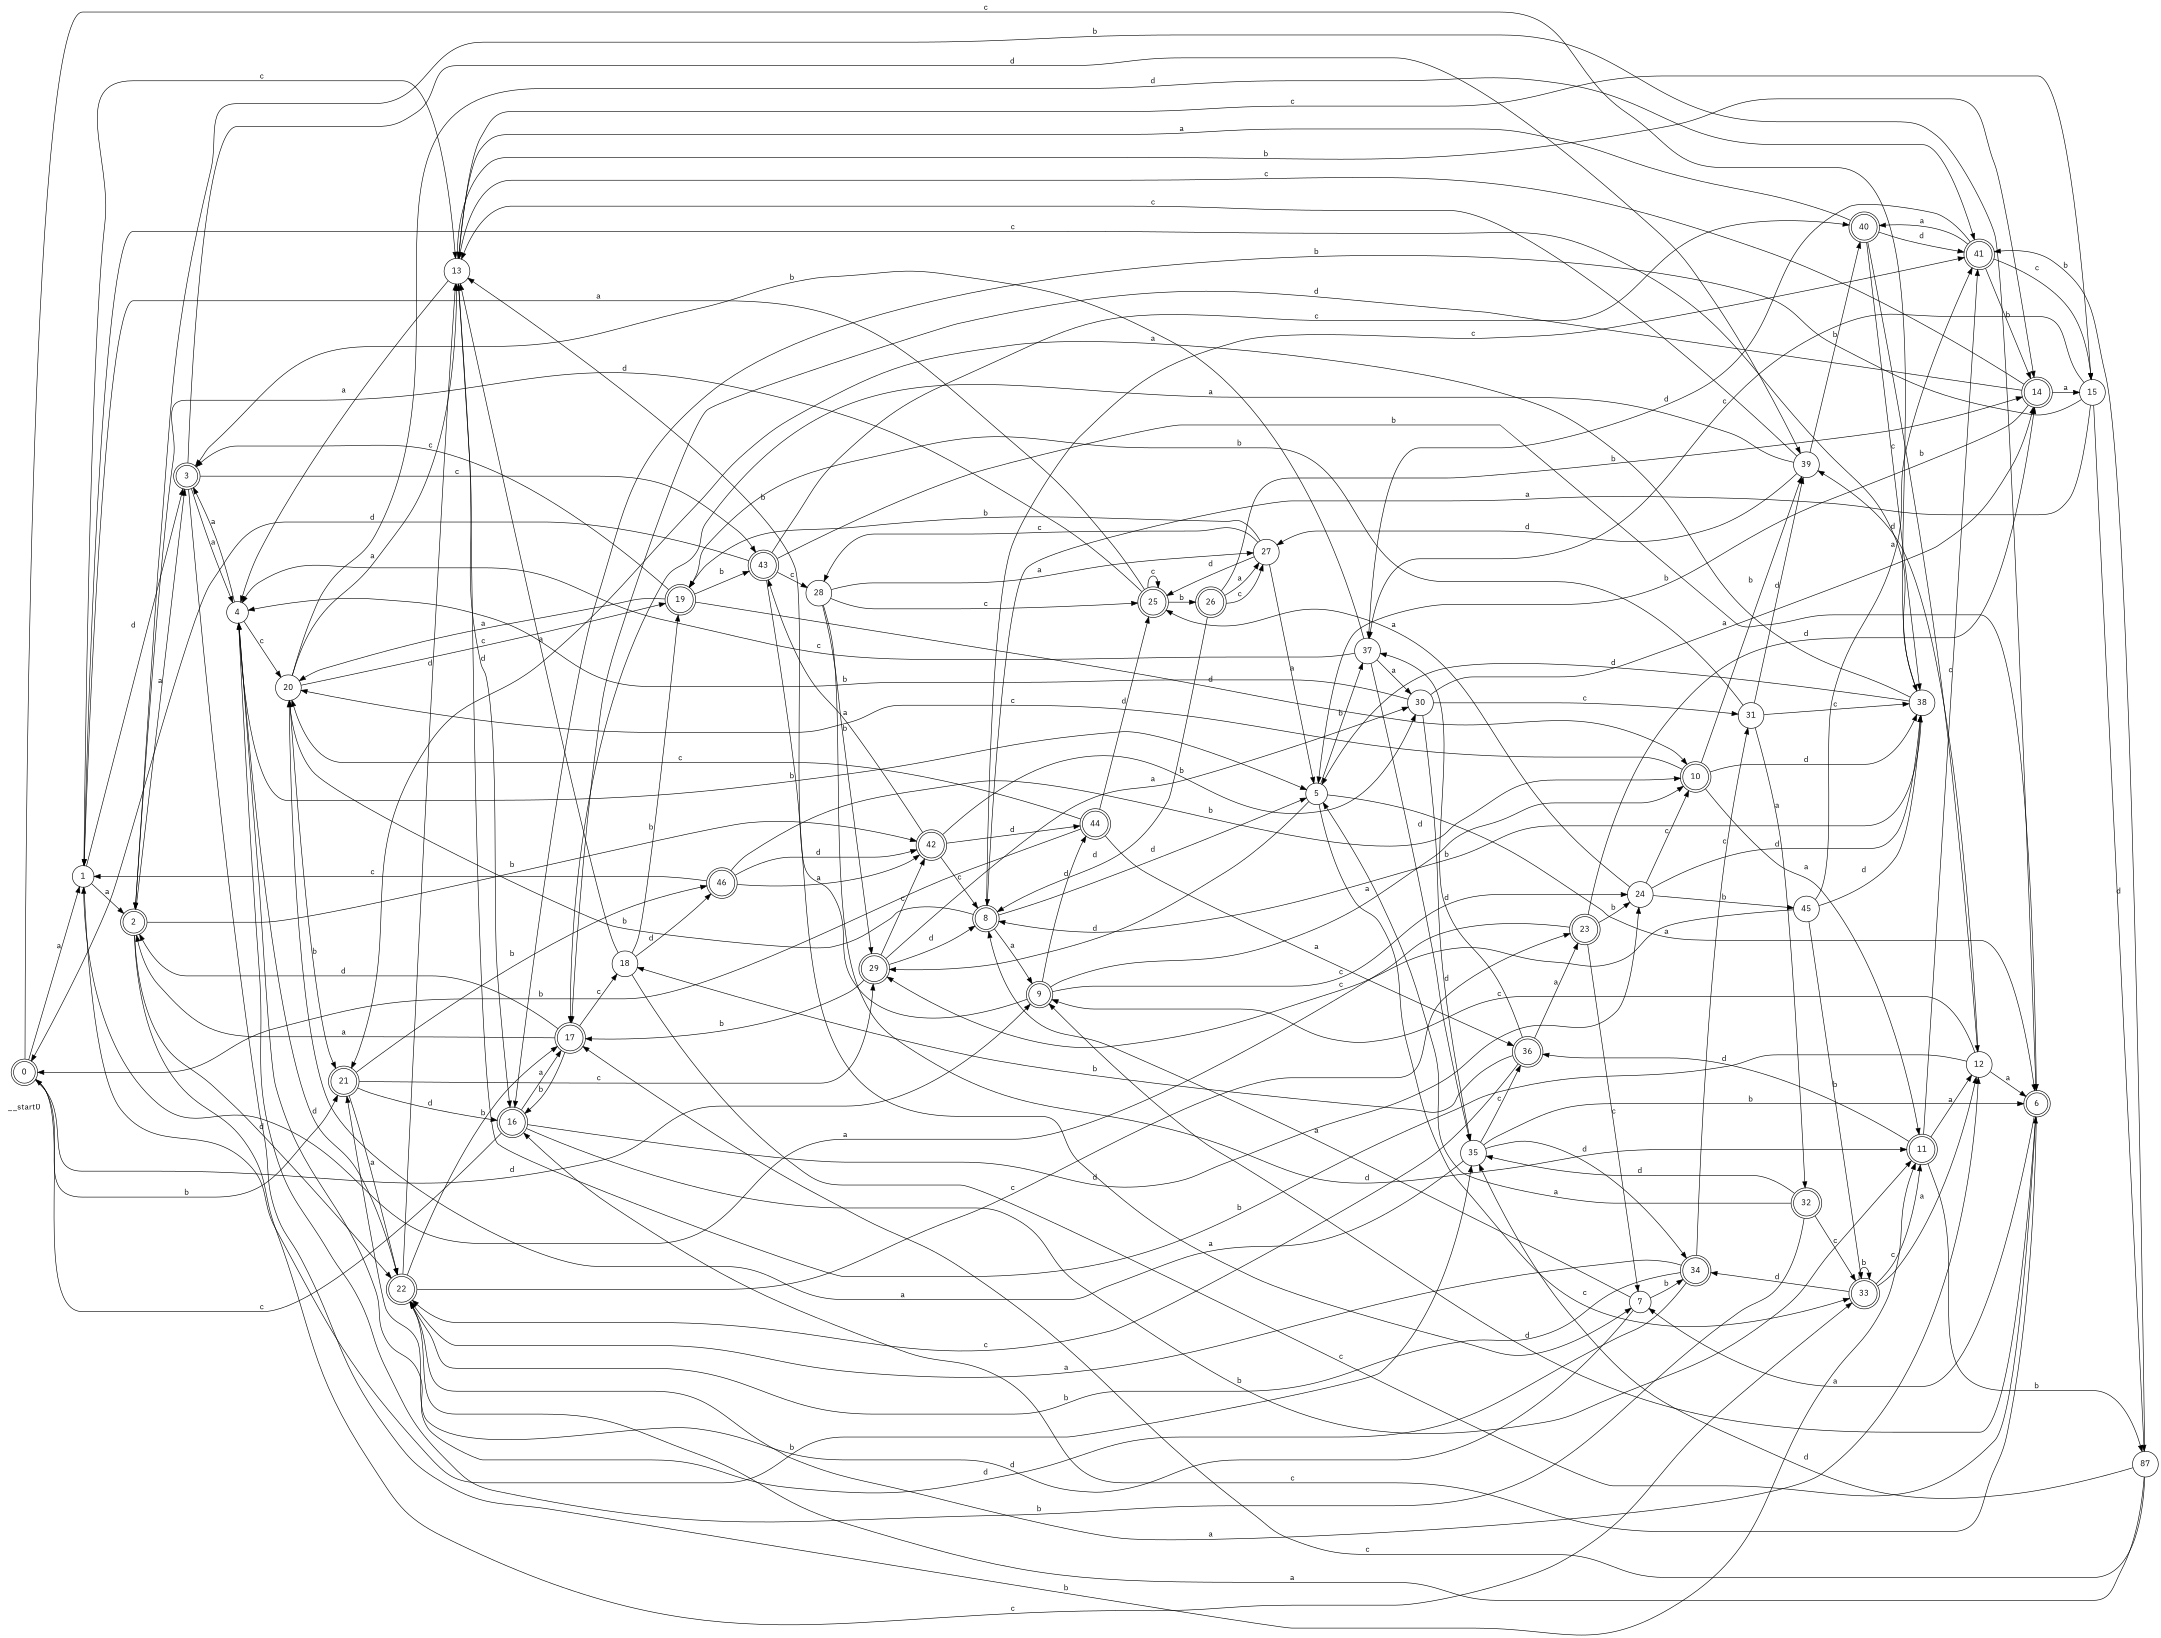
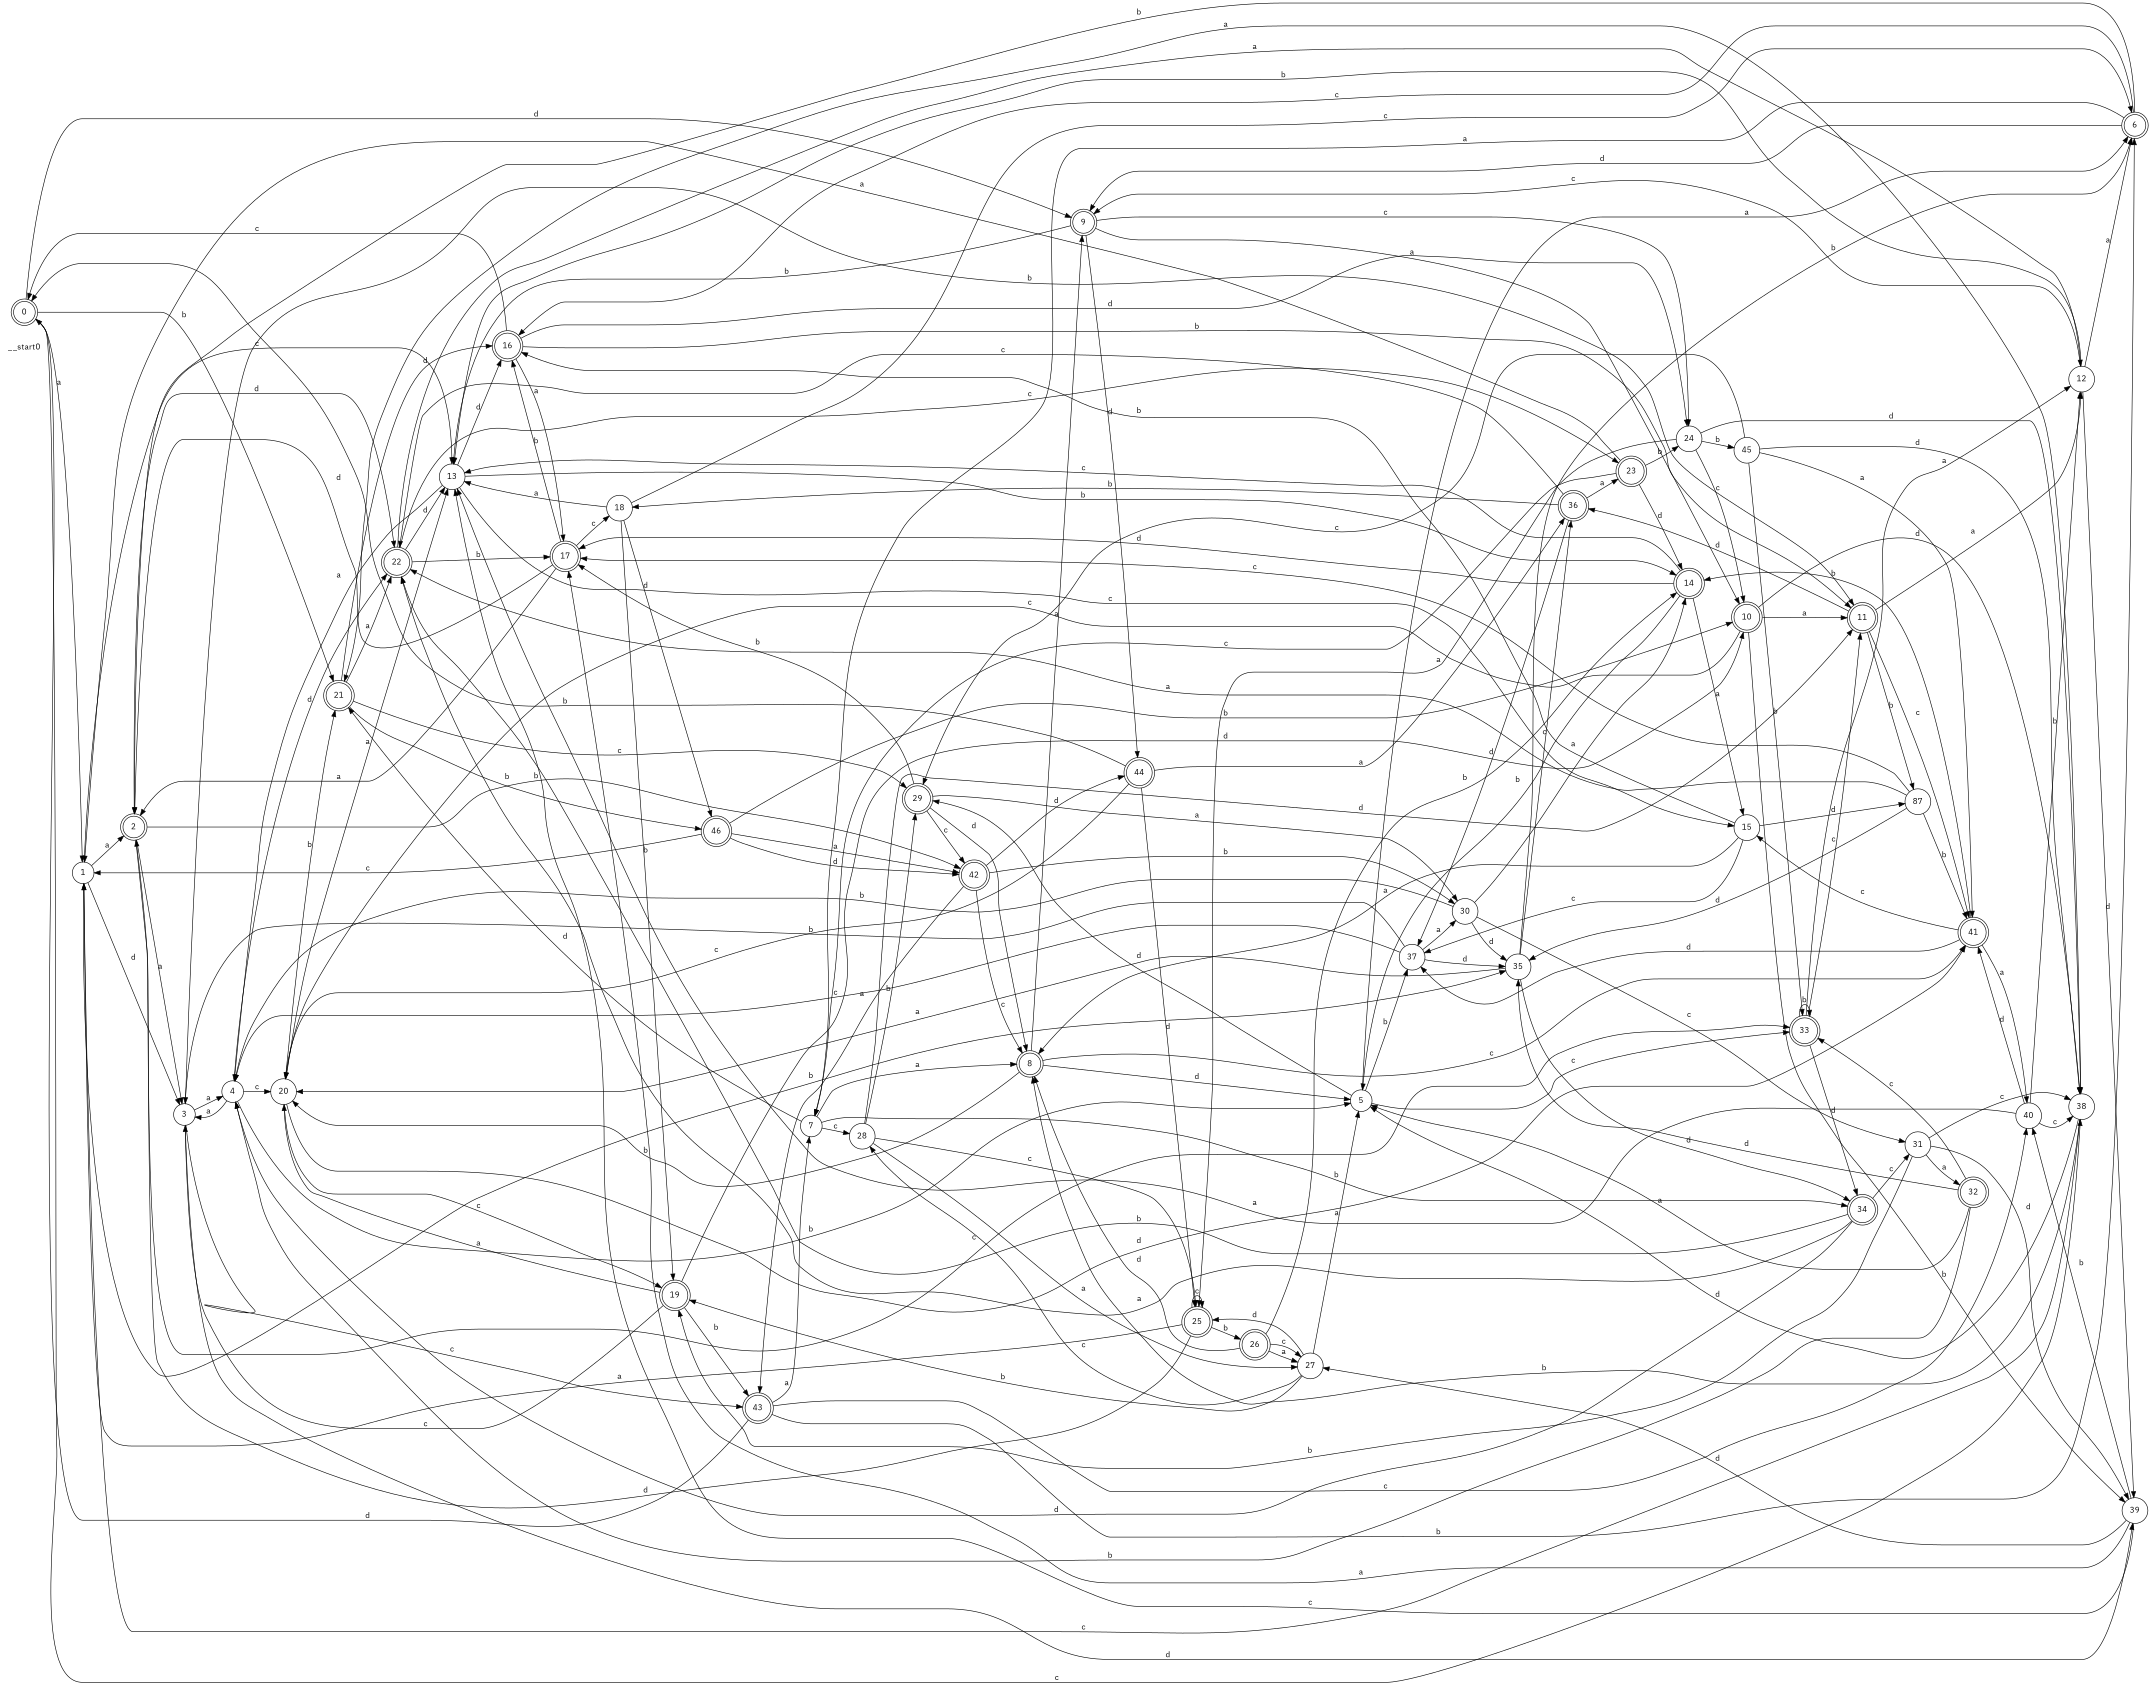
node "40": shape doublecircle -> circle
node "3": shape doublecircle -> circle
edge "43" -> "28": now "7" -> "28"
